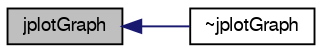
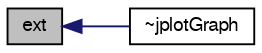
node "jplotGraph": label "jplotGraph" -> "ext"
